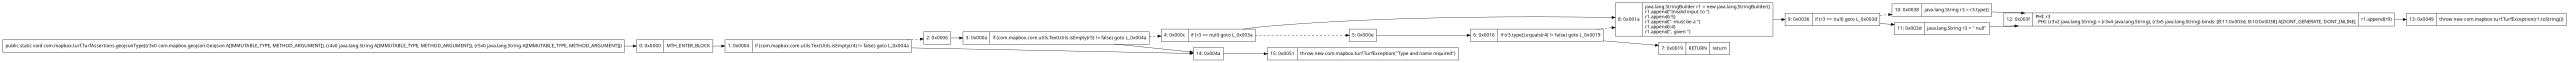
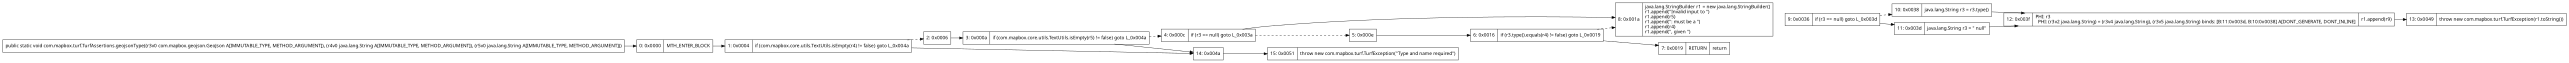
edge "8: 0x001a" -> "9: 0x0036": removed
